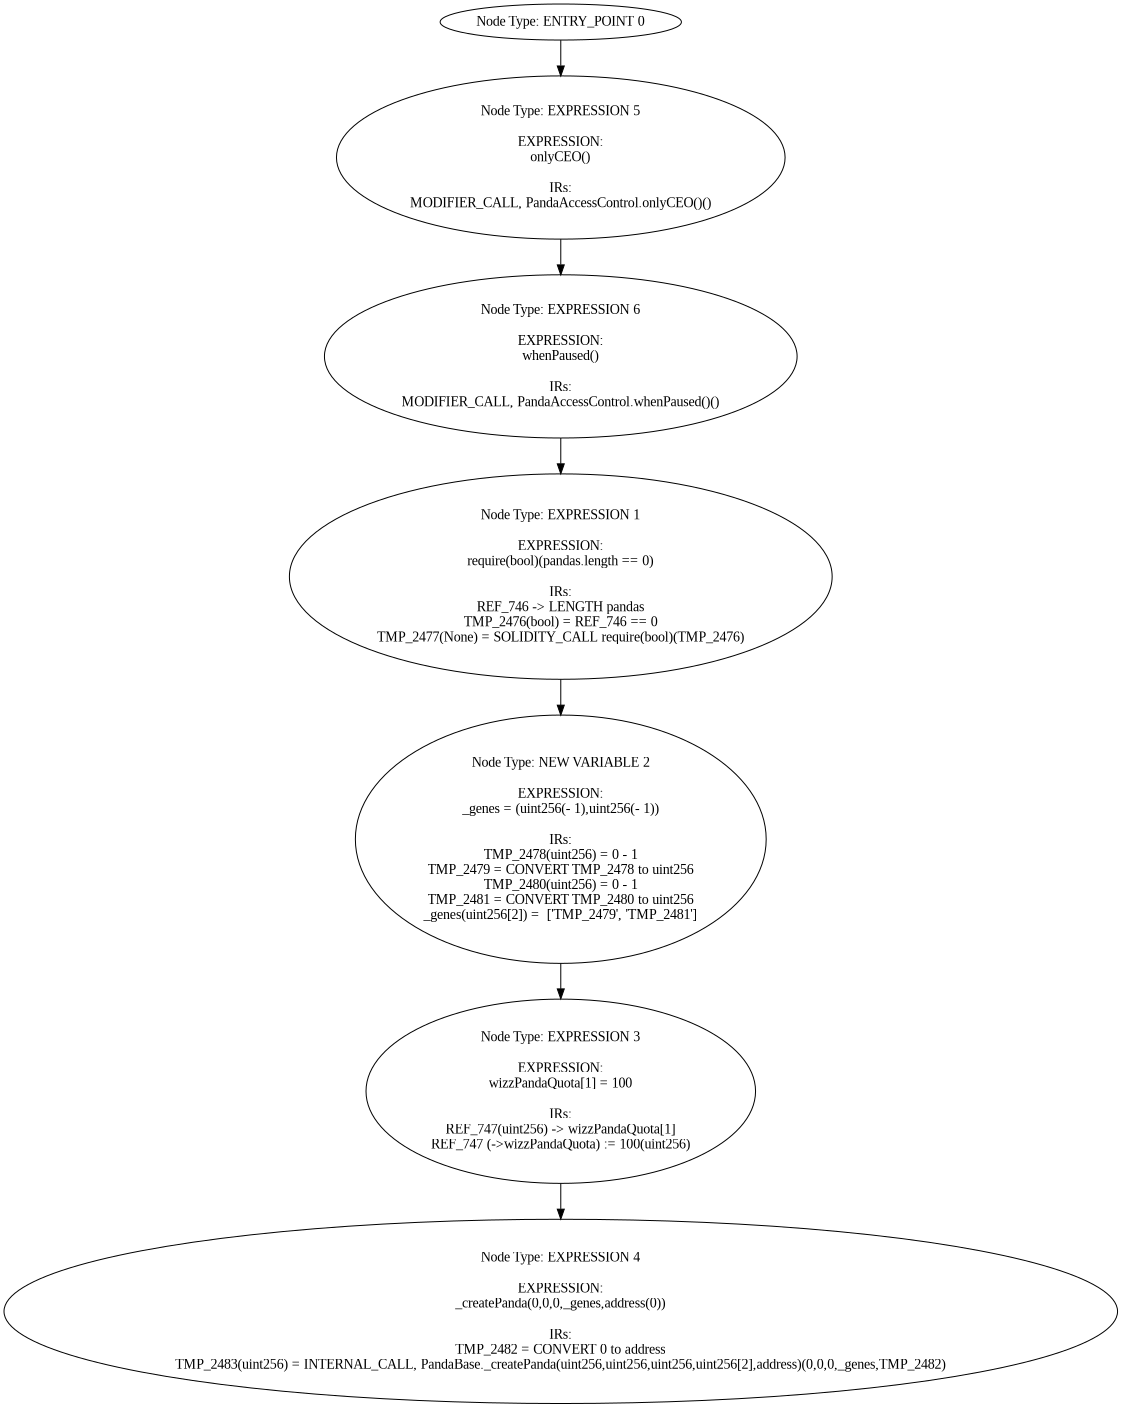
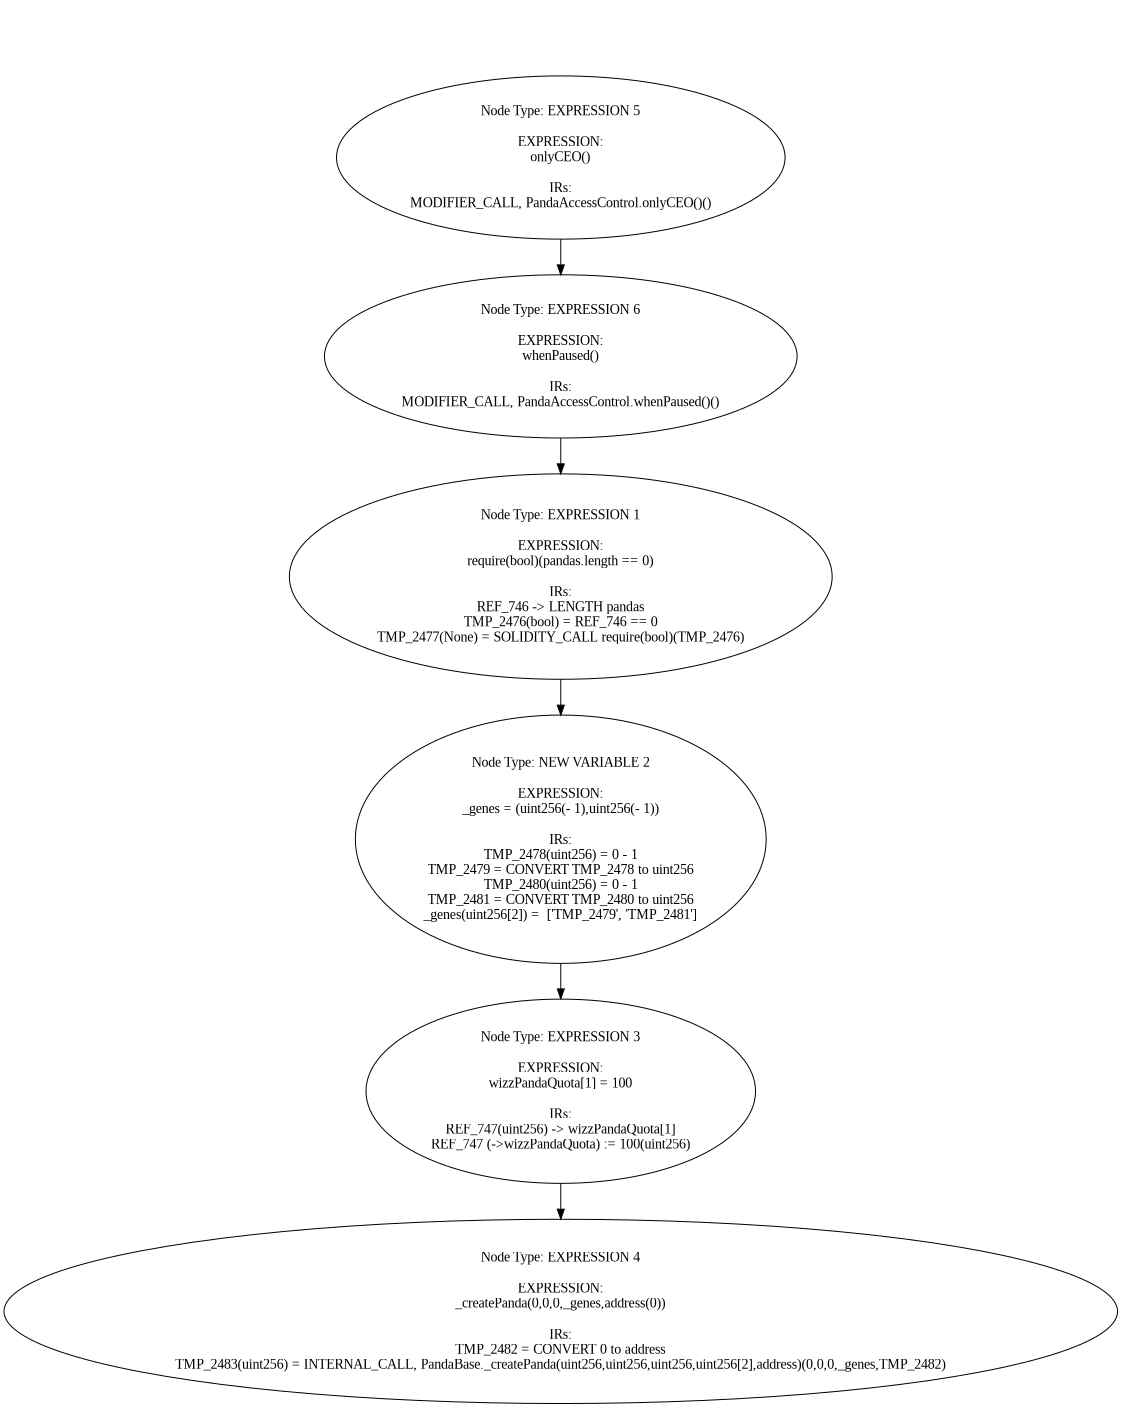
node "Node Type: ENTRY_POINT 0": removed
